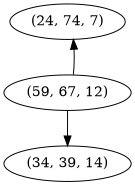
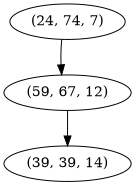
edge "(59, 67, 12)" -> "(24, 74, 7)": reversed
node "(34, 39, 14)": label "(34, 39, 14)" -> "(39, 39, 14)"
